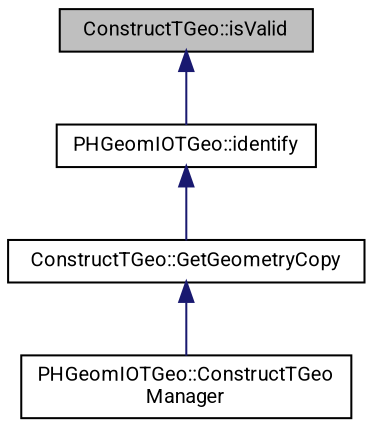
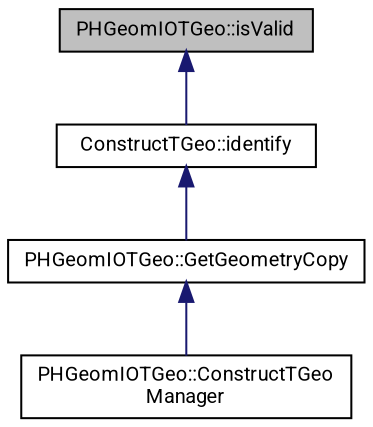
node "ConstructTGeo::isValid": label "ConstructTGeo::isValid" -> "PHGeomIOTGeo::isValid"
node "PHGeomIOTGeo::identify": label "PHGeomIOTGeo::identify" -> "ConstructTGeo::identify"
node "ConstructTGeo::GetGeometryCopy": label "ConstructTGeo::GetGeometryCopy" -> "PHGeomIOTGeo::GetGeometryCopy"
